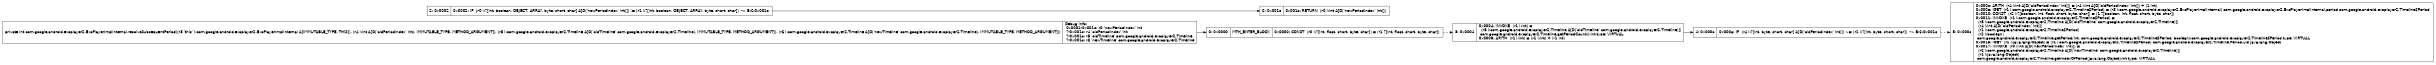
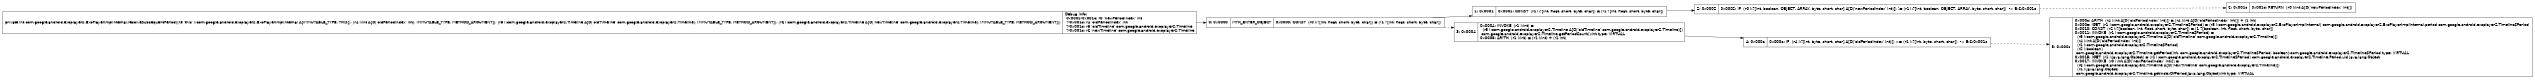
edge "2: 0x0002" -> "6: 0x001c": style solid -> dashed
node "1: 0x0001": added
node "0: 0x0000": text "MTH_ENTER_BLOCK" -> "MTH_ENTER_OBJECT"
